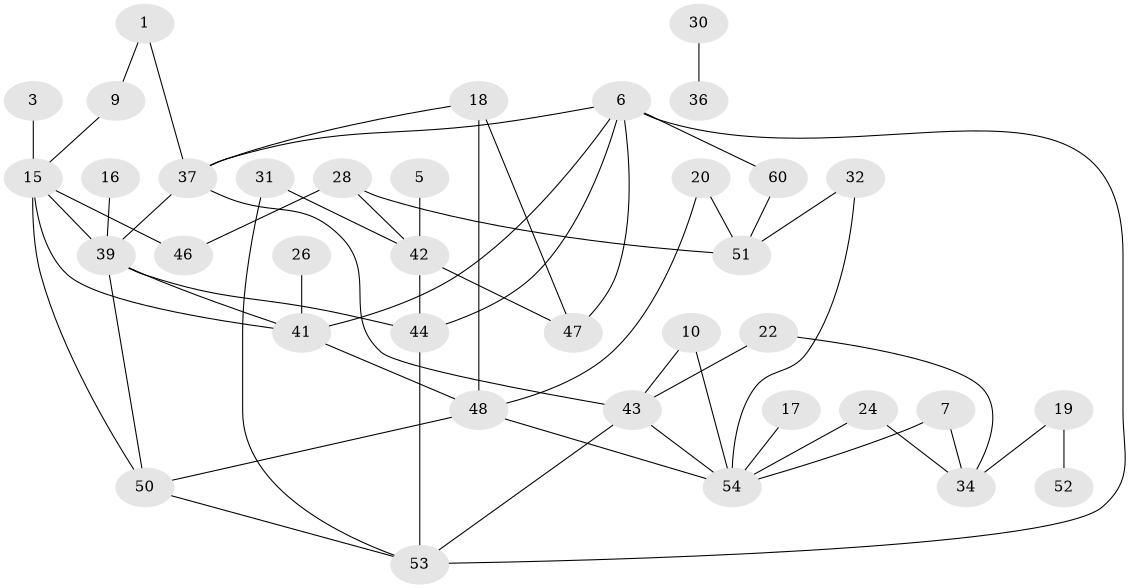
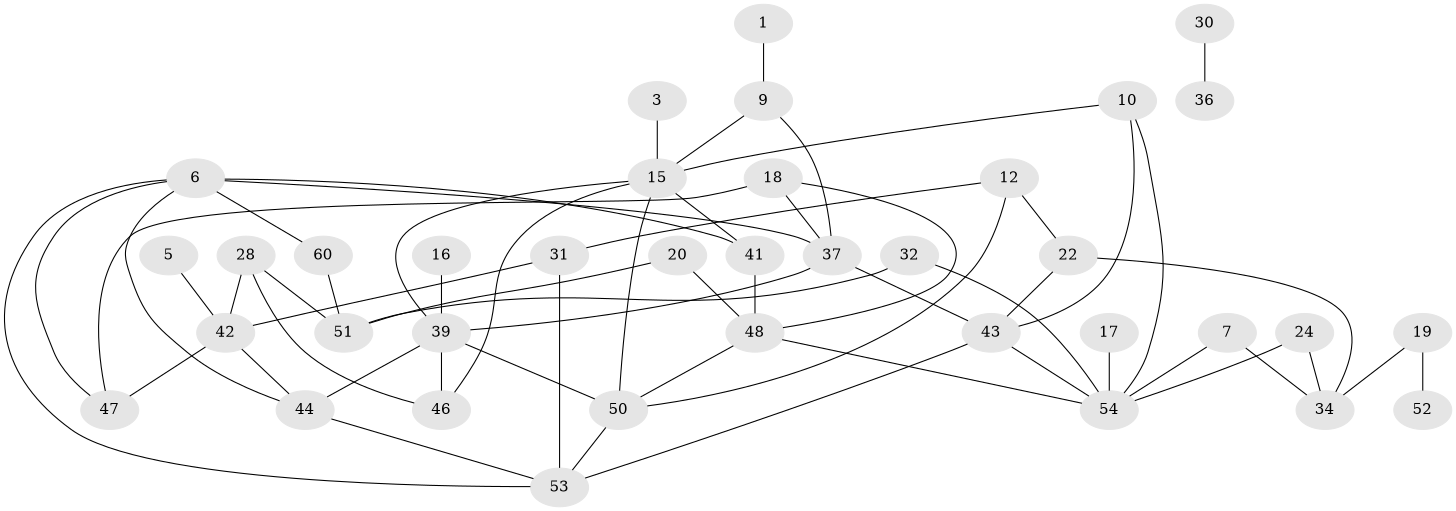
edge "1" -- "37": now "9" -- "37"
edge "10" -- "15": added
node "12": added
node "26": removed
edge "39" -- "41": now "39" -- "46"
